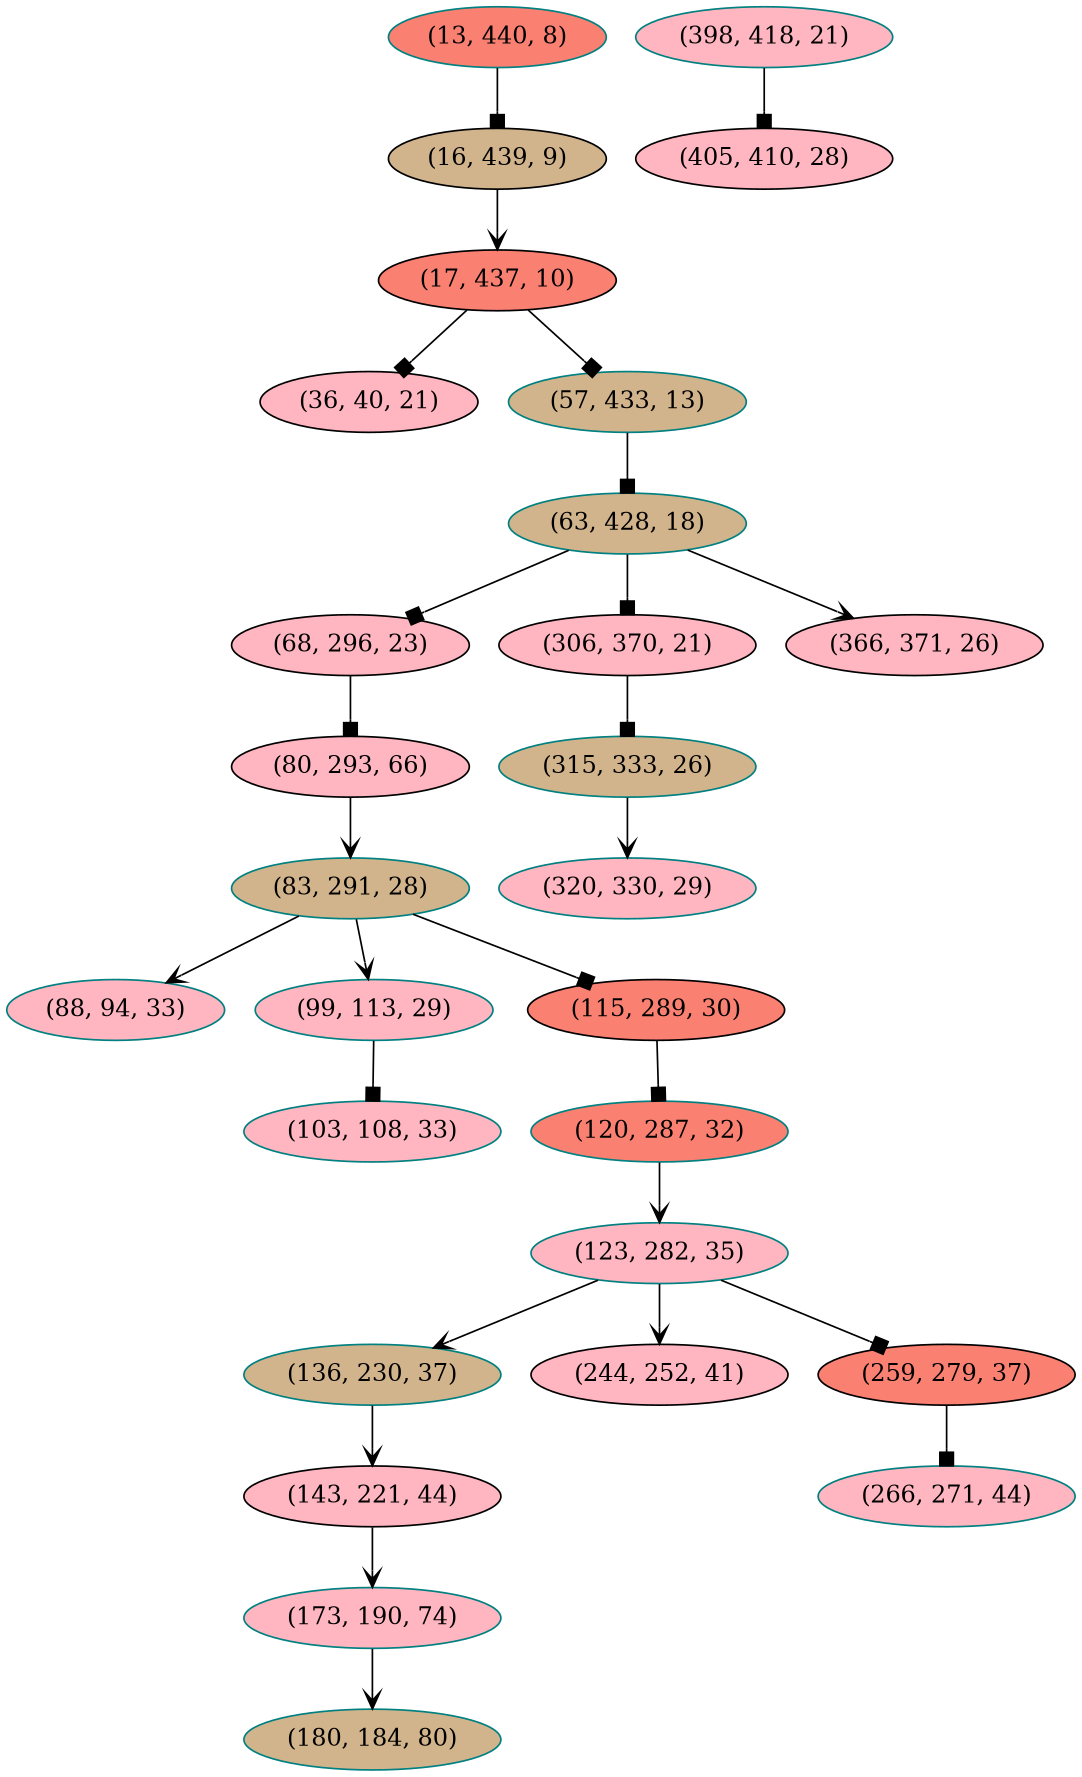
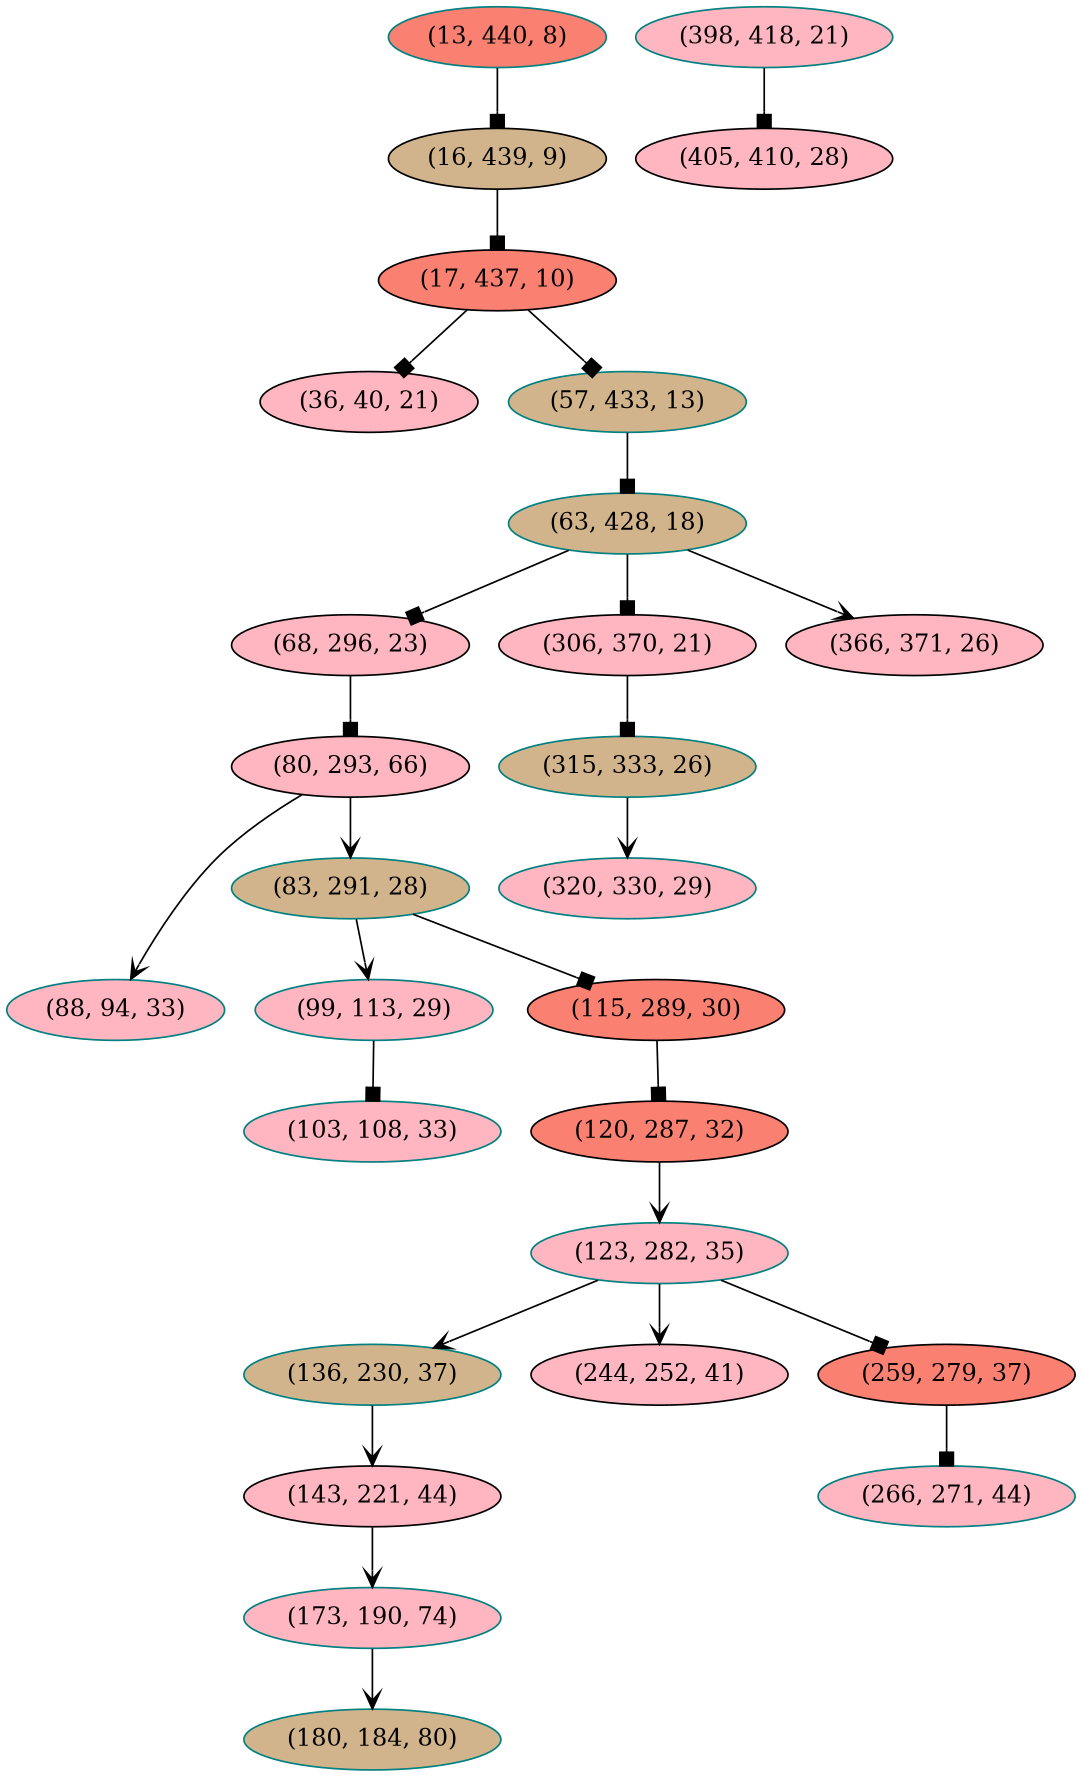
edge "(16, 439, 9)" -> "(17, 437, 10)": arrowhead vee -> box
edge "(83, 291, 28)" -> "(88, 94, 33)": now "(80, 293, 66)" -> "(88, 94, 33)"
node "(120, 287, 32)": color teal -> black
